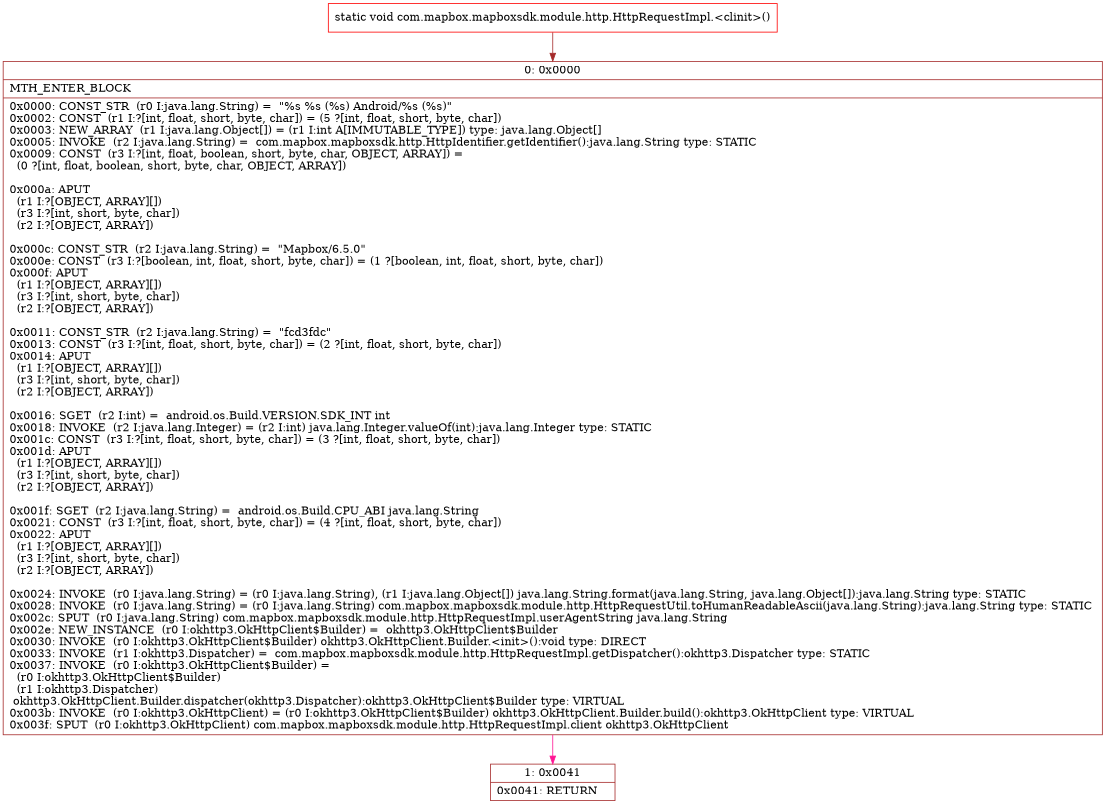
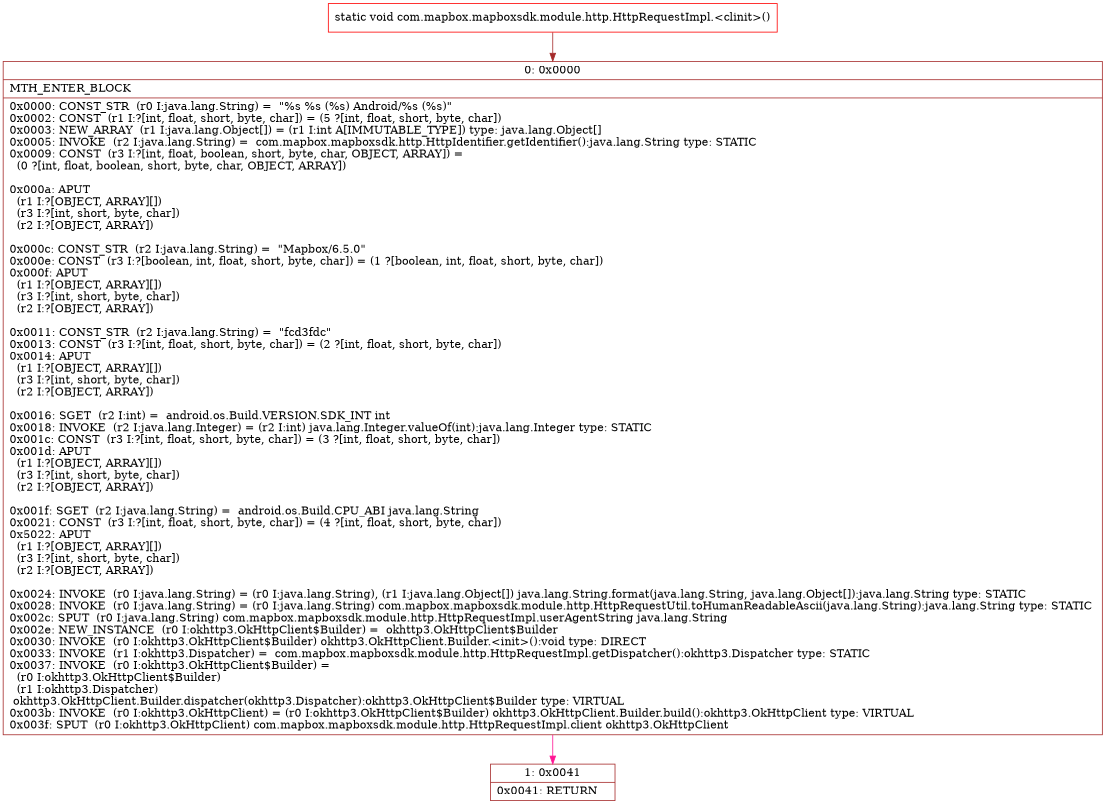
node "0: 0x0000": text "0x0022: APUT" -> "0x5022: APUT"
